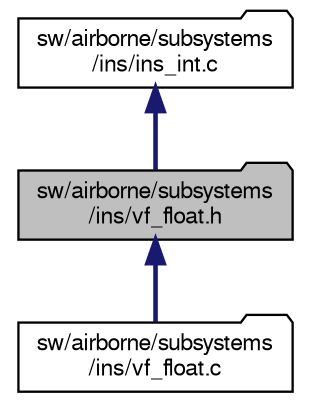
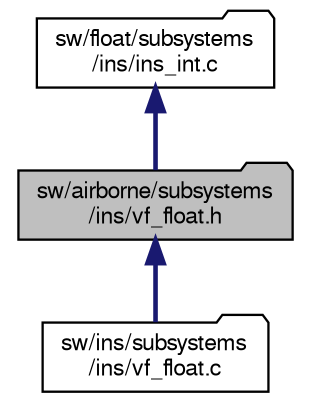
node "sw/airborne/subsystems /ins/ins_int.c": label "sw/airborne/subsystems /ins/ins_int.c" -> "sw/float/subsystems /ins/ins_int.c"
node "sw/airborne/subsystems /ins/vf_float.c": label "sw/airborne/subsystems /ins/vf_float.c" -> "sw/ins/subsystems /ins/vf_float.c"
